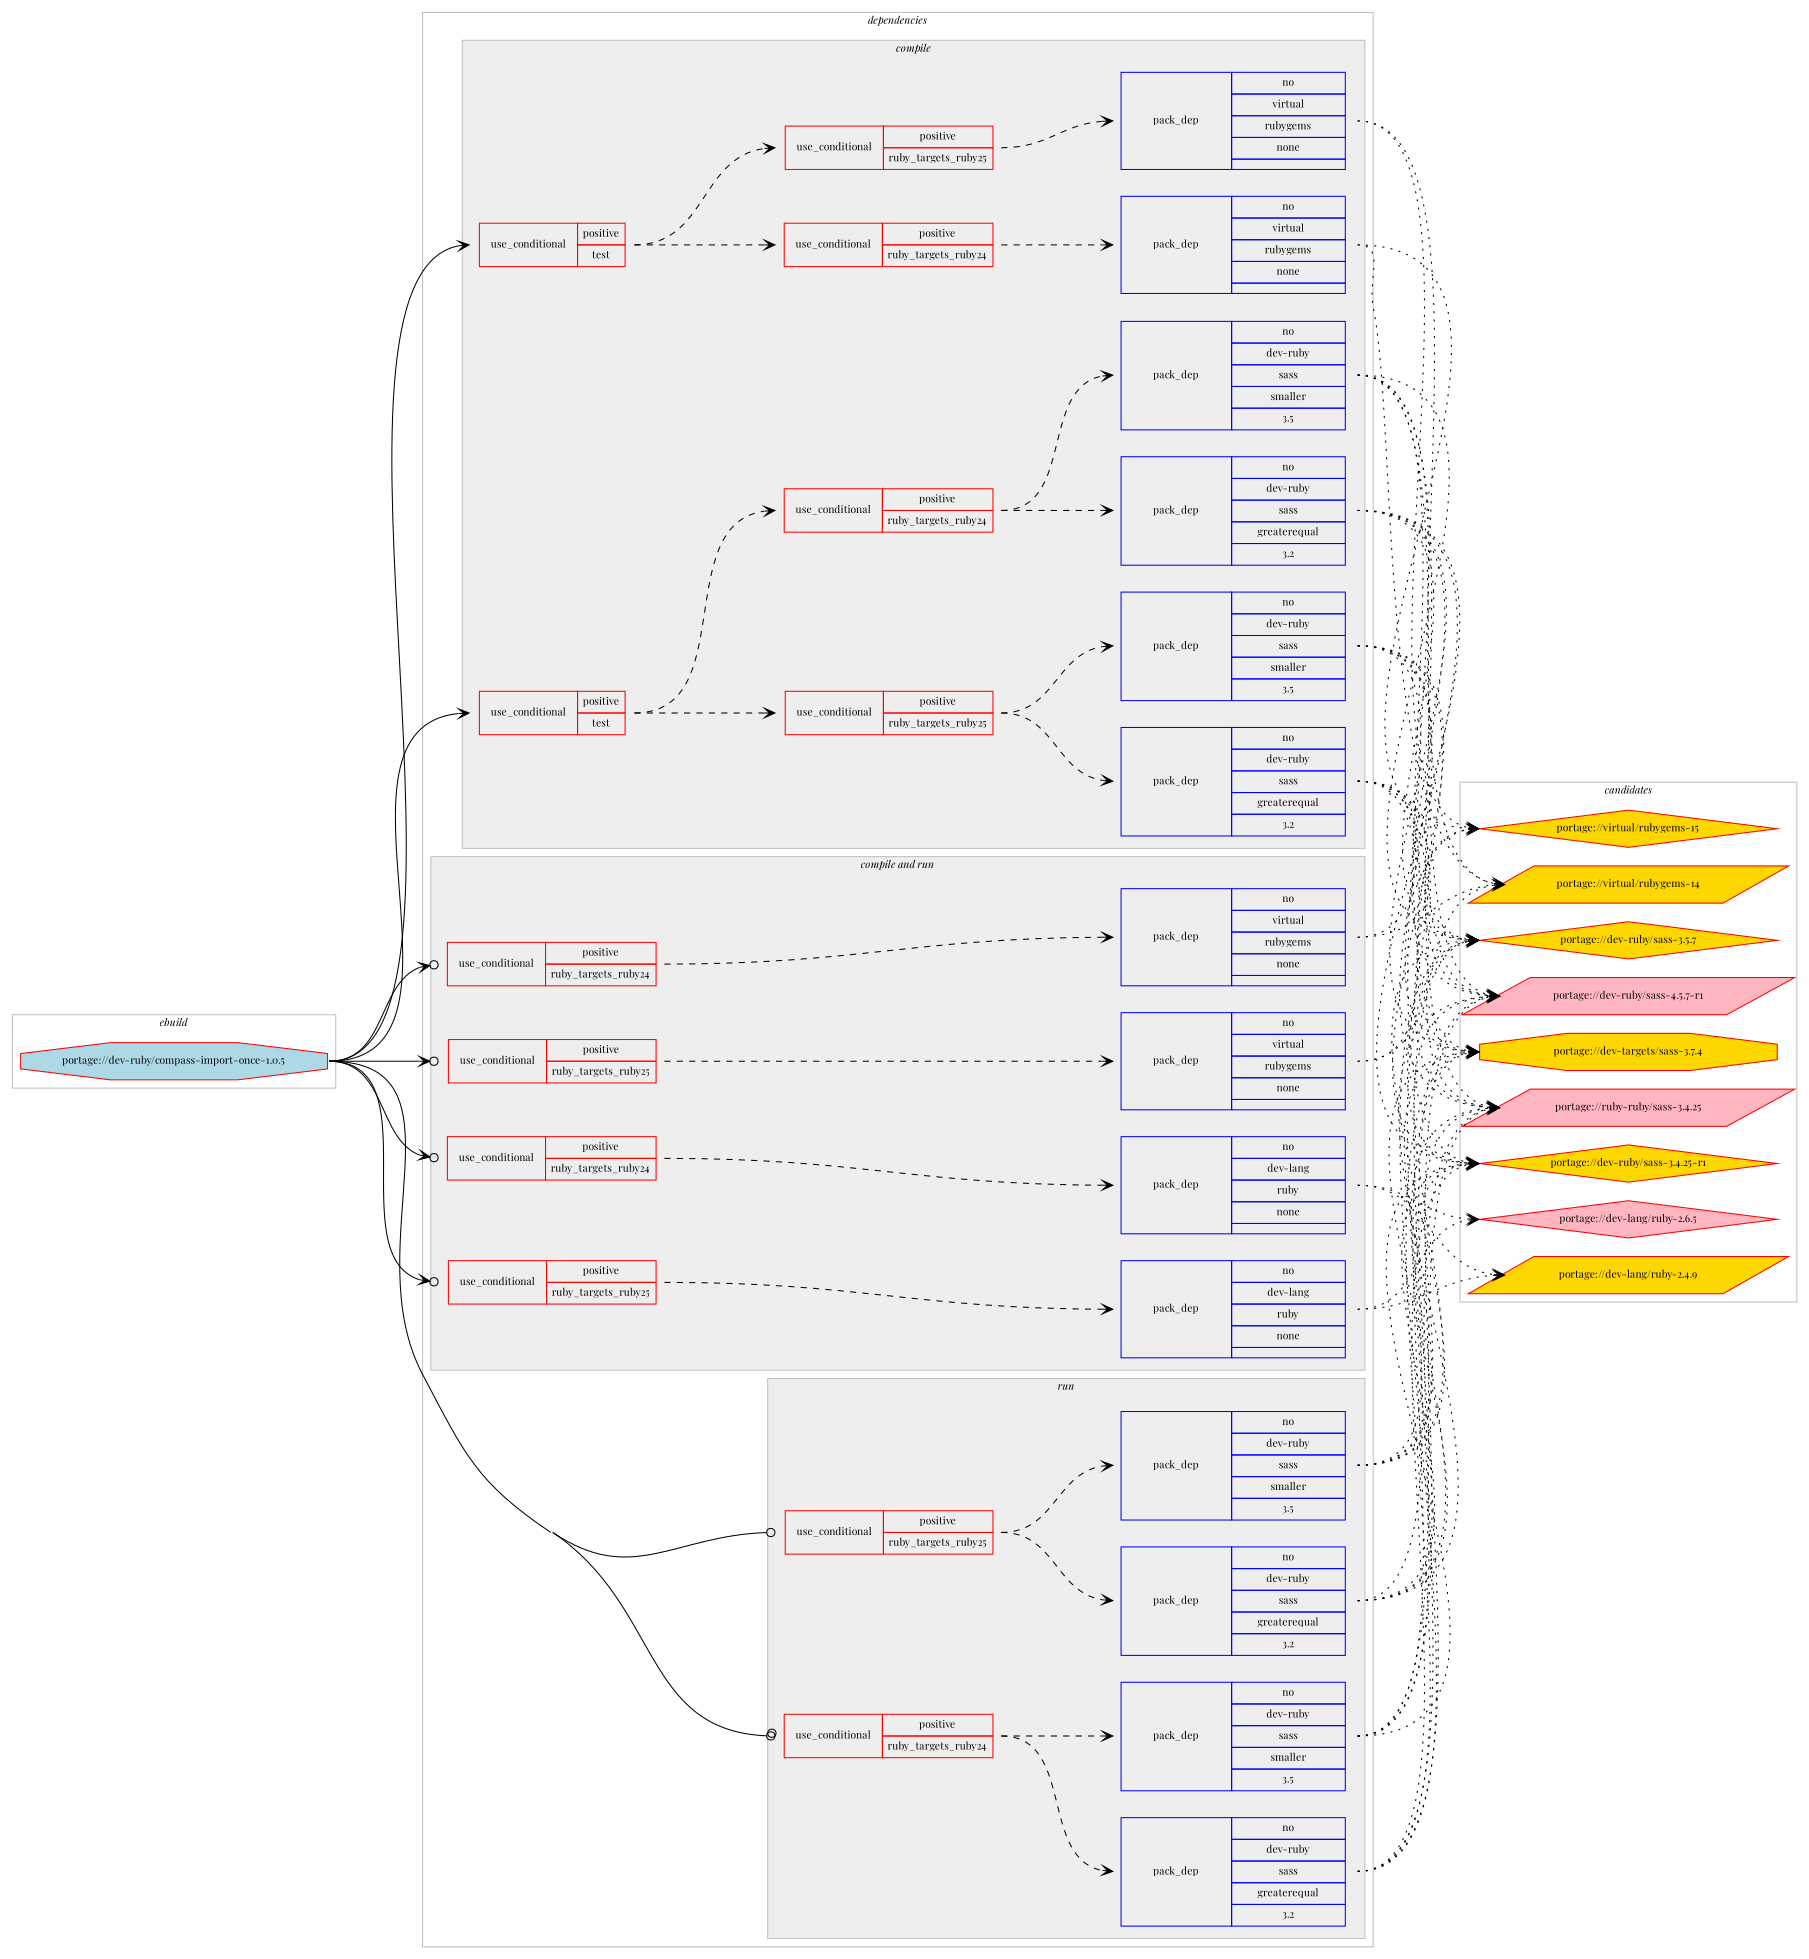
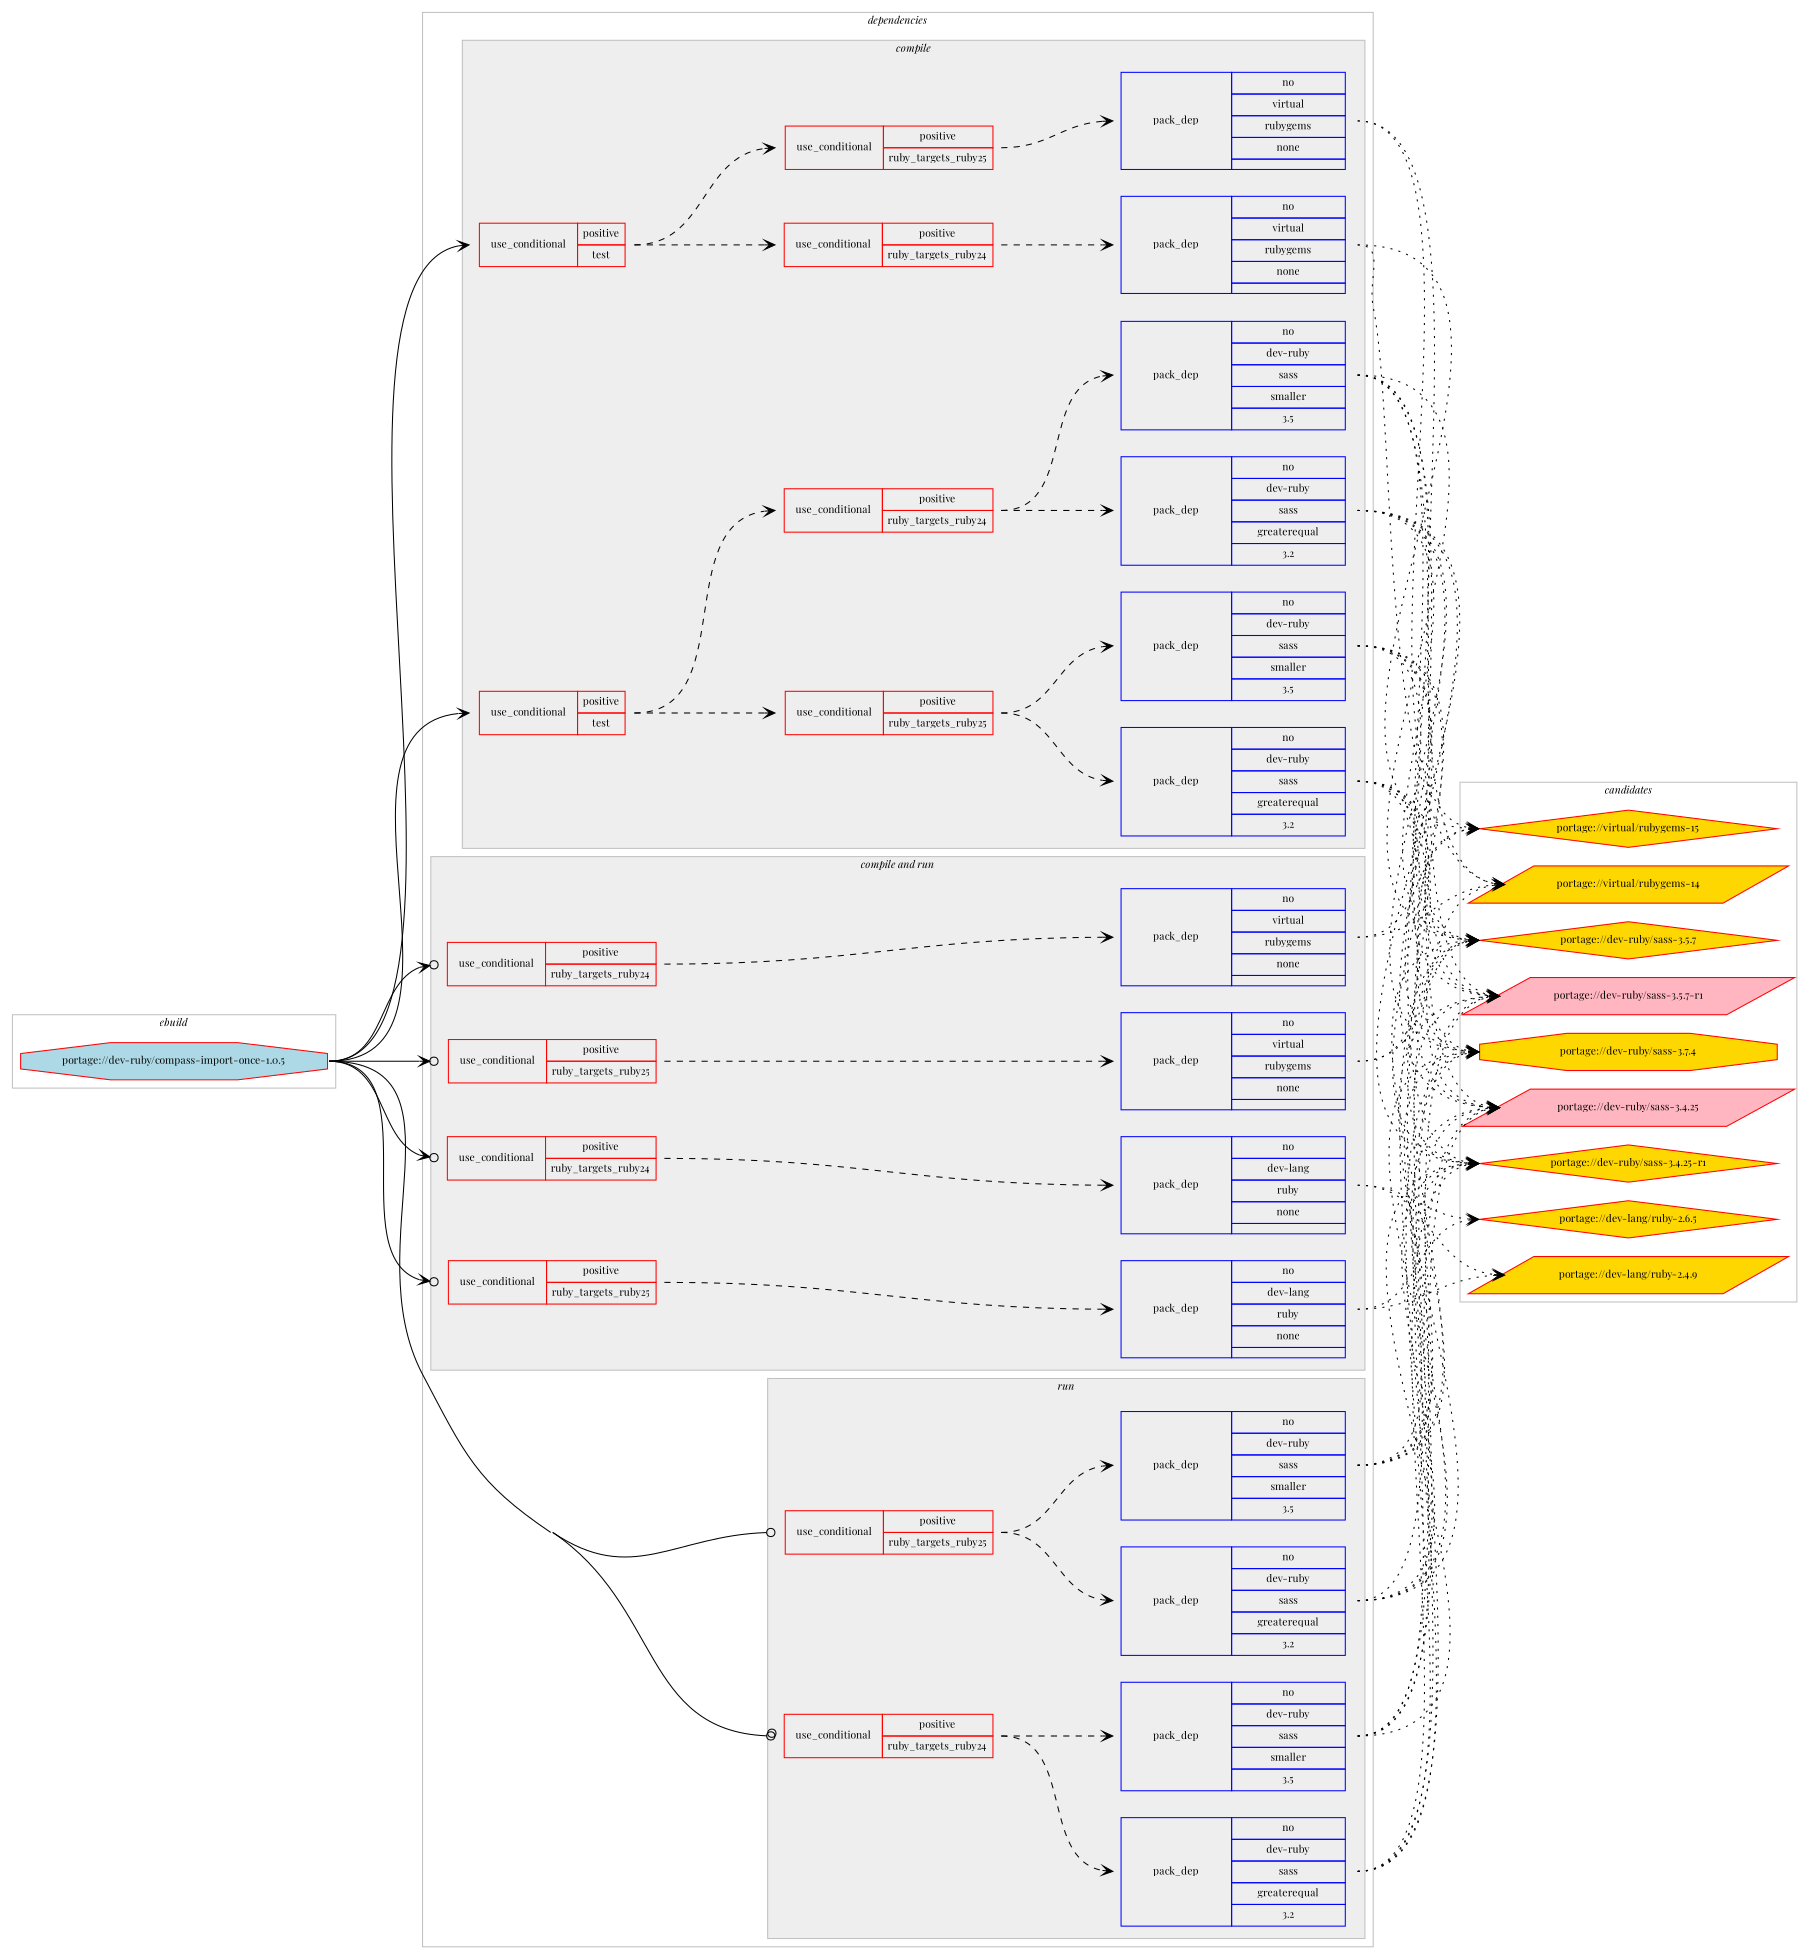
node "portage://dev-ruby/sass-4.5.7-r1": label "portage://dev-ruby/sass-4.5.7-r1" -> "portage://dev-ruby/sass-3.5.7-r1"
node "portage://dev-targets/sass-3.7.4": label "portage://dev-targets/sass-3.7.4" -> "portage://dev-ruby/sass-3.7.4"
node "portage://ruby-ruby/sass-3.4.25": label "portage://ruby-ruby/sass-3.4.25" -> "portage://dev-ruby/sass-3.4.25"
node "portage://dev-lang/ruby-2.6.5": fillcolor lightpink -> gold
